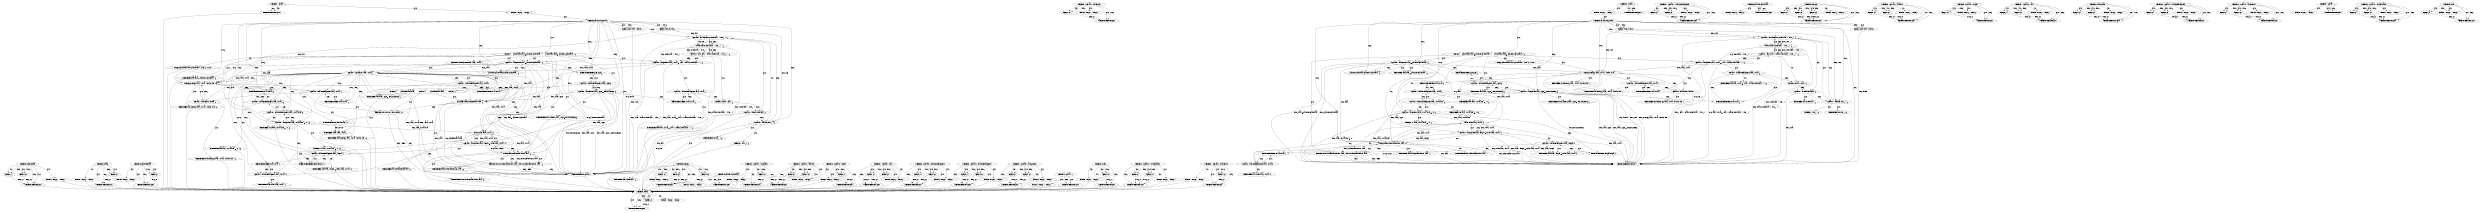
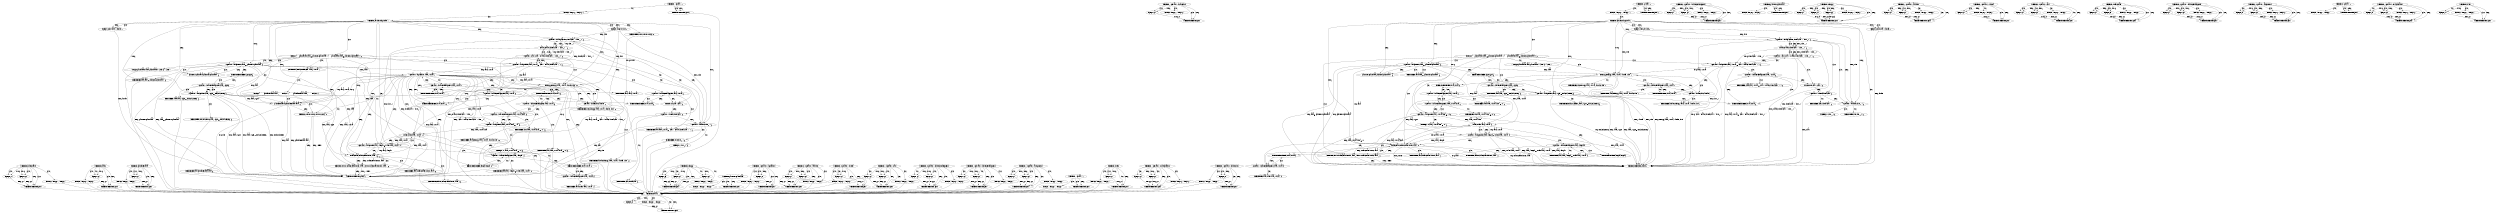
edge "(CONTROL_STRUCTURE,IF,if (!data->strval))" -> "(<operator>.logicalNot,!data->strval)": removed, label "AST:"
edge "(RETURN,return NULL;,return NULL;)" -> "(IDENTIFIER,NULL,return NULL;)": removed, label "AST:"
edge "(plist_free_data,plist_free_data(data))" -> "(IDENTIFIER,data,plist_free_data(data))": label "AST: " -> "DDG: size"
